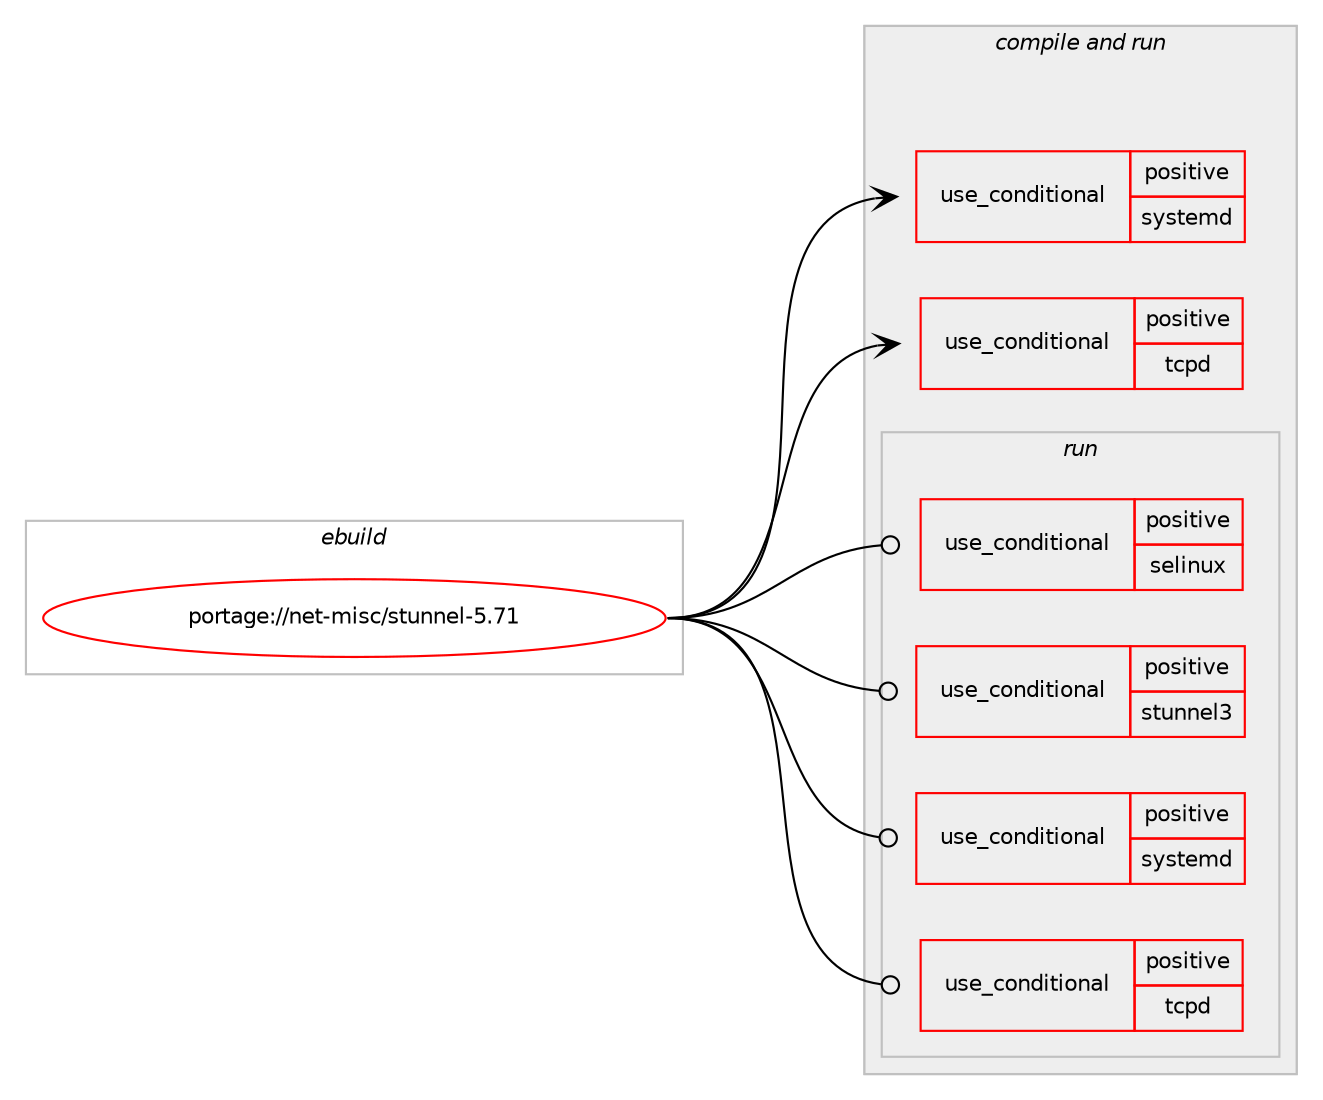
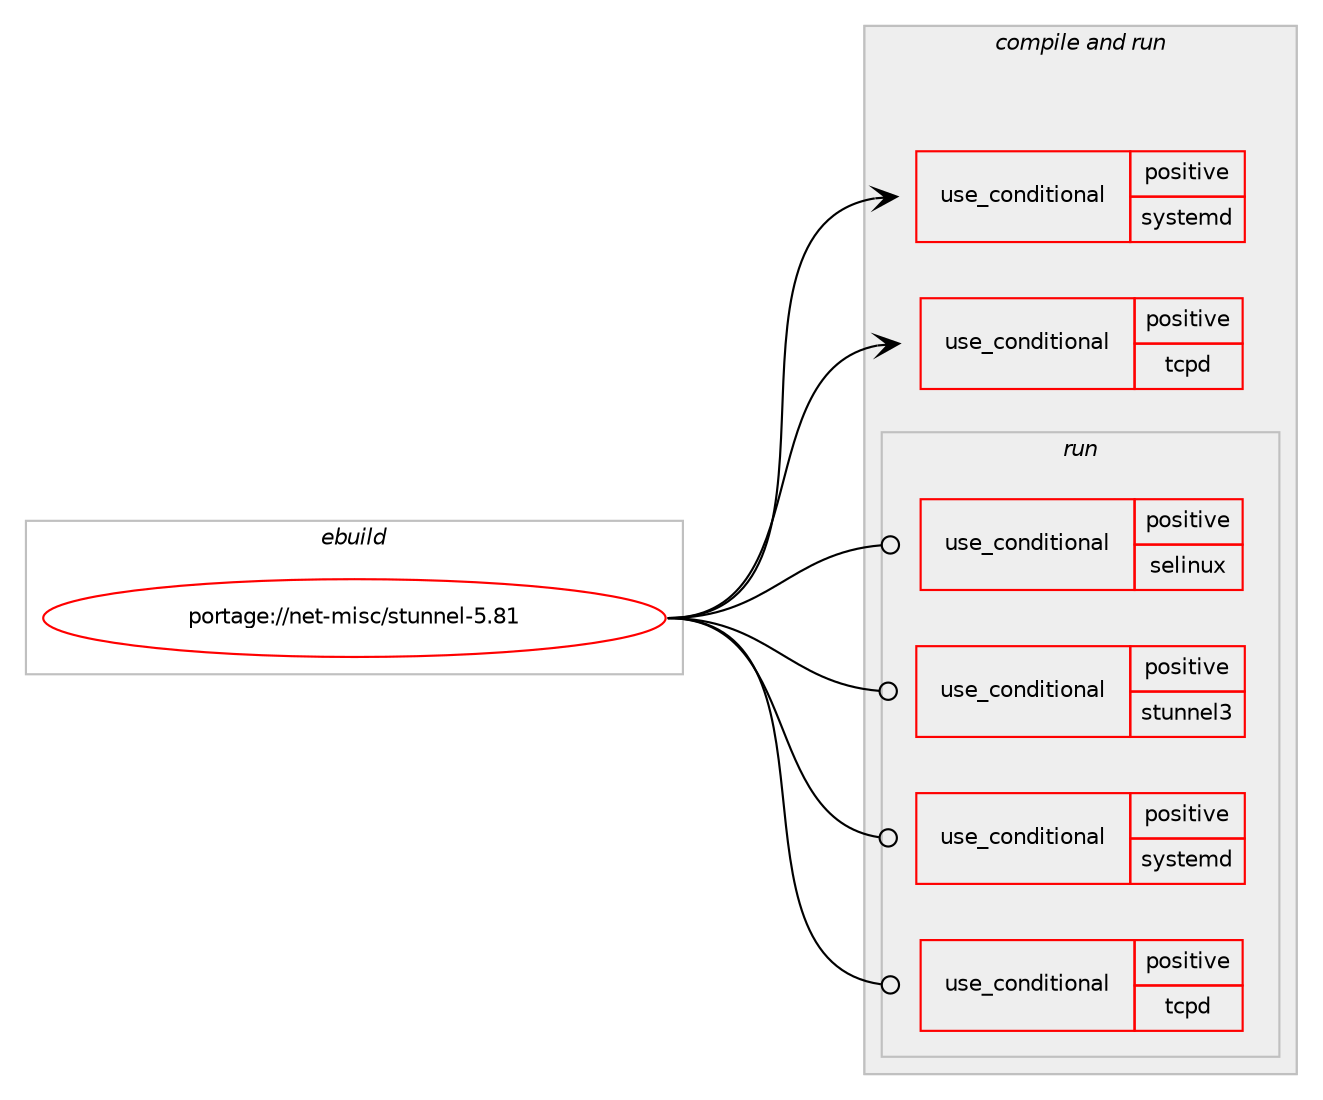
node "portage://net-misc/stunnel-5.71": label "portage://net-misc/stunnel-5.71" -> "portage://net-misc/stunnel-5.81"
